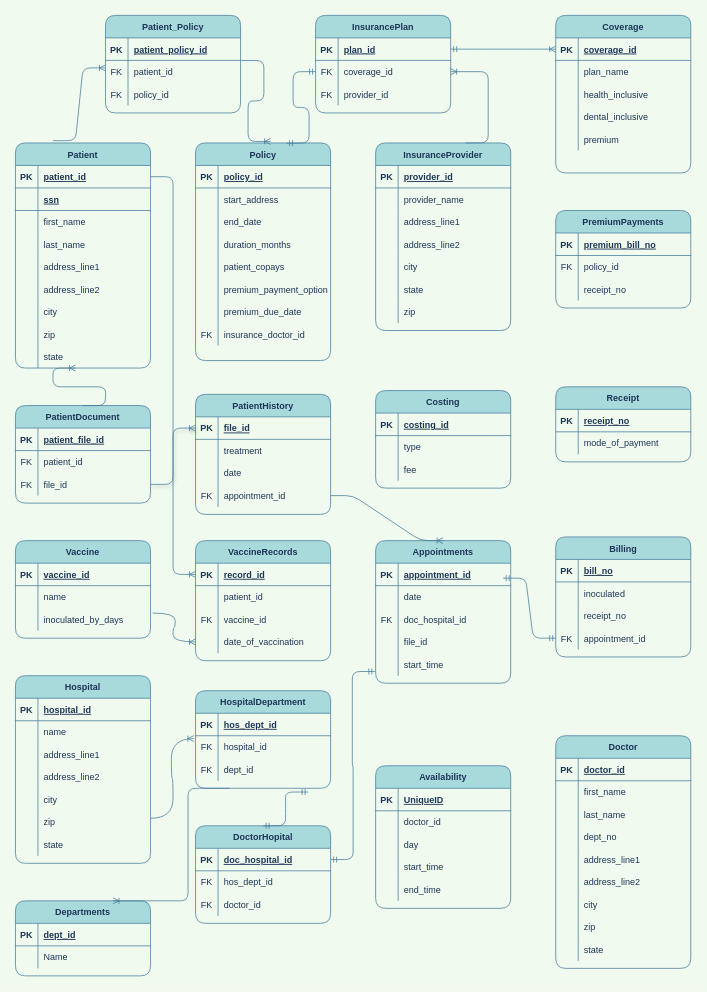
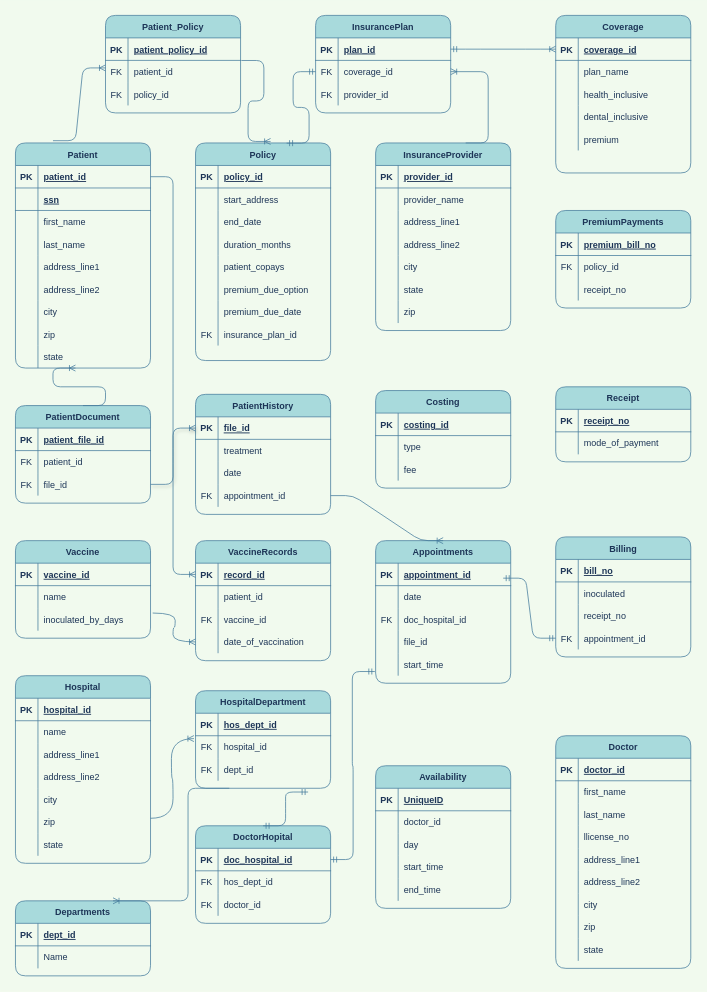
node "premium_payment_option": label "premium_payment_option" -> "premium_due_option"
node "insurance_doctor_id": label "insurance_doctor_id" -> "insurance_plan_id"
node "dept_no": label "dept_no" -> "llicense_no"
